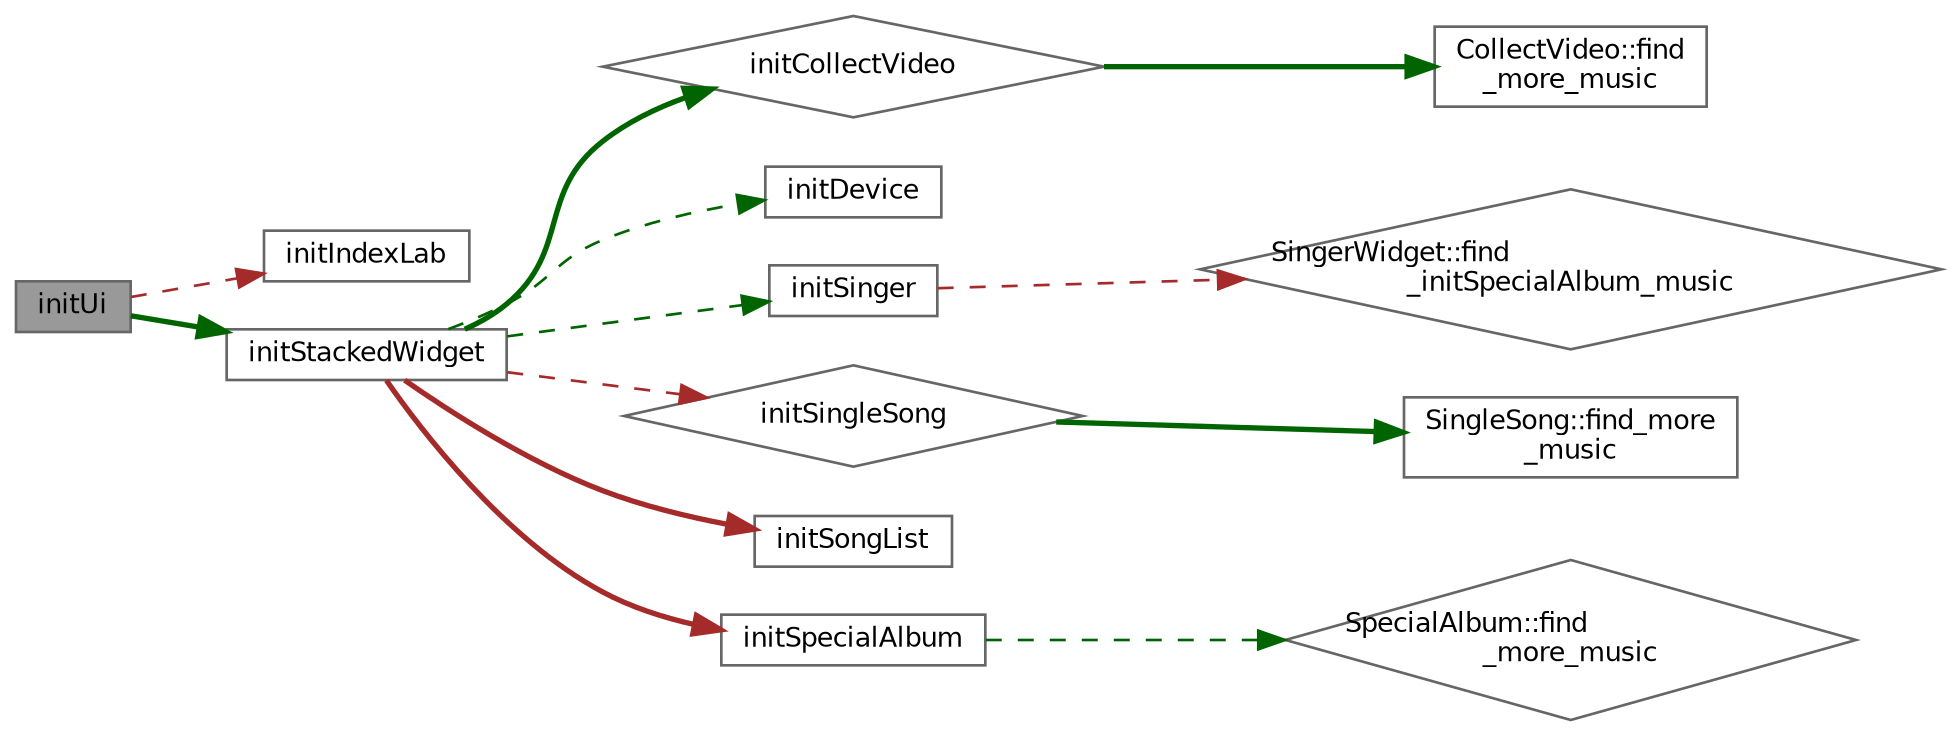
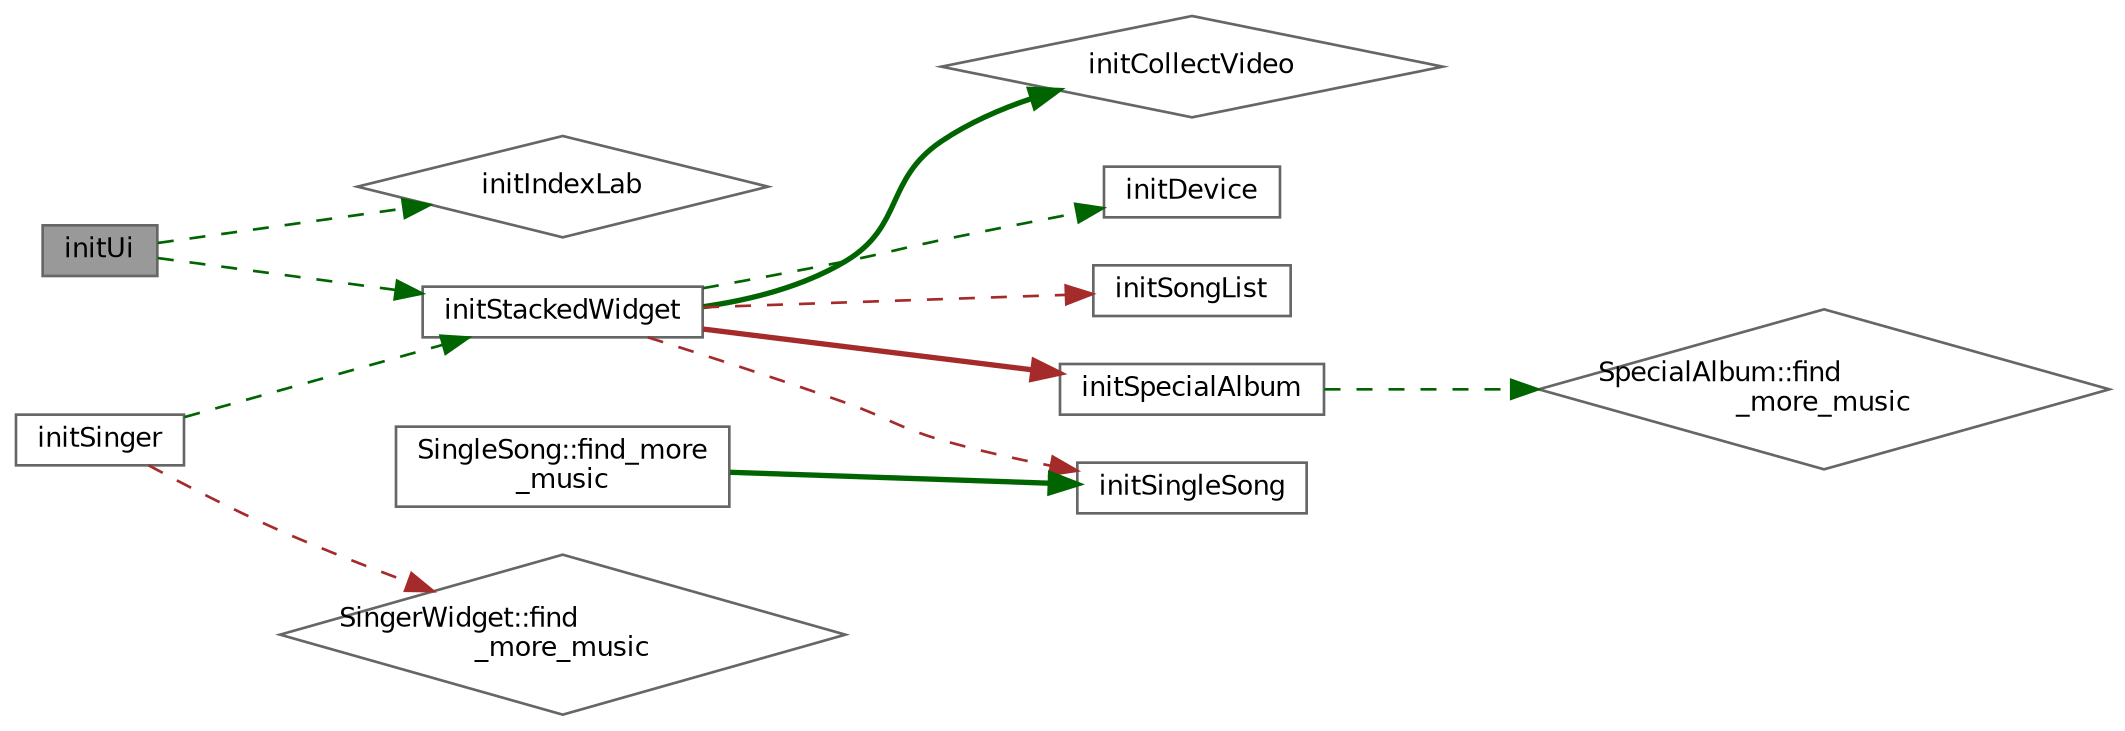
node "CollectVideo::find _more_music": removed
node "initIndexLab": shape box -> diamond
node "SingerWidget::find _initSpecialAlbum_music": label "SingerWidget::find _initSpecialAlbum_music" -> "SingerWidget::find _more_music"
edge "initUi" -> "initIndexLab": color brown -> darkgreen
edge "initUi" -> "initStackedWidget": style bold -> dashed
edge "initStackedWidget" -> "initSinger": reversed
node "initSingleSong": shape diamond -> box
edge "initSingleSong" -> "SingleSong::find_more _music": reversed
edge "initStackedWidget" -> "initSongList": style bold -> dashed
